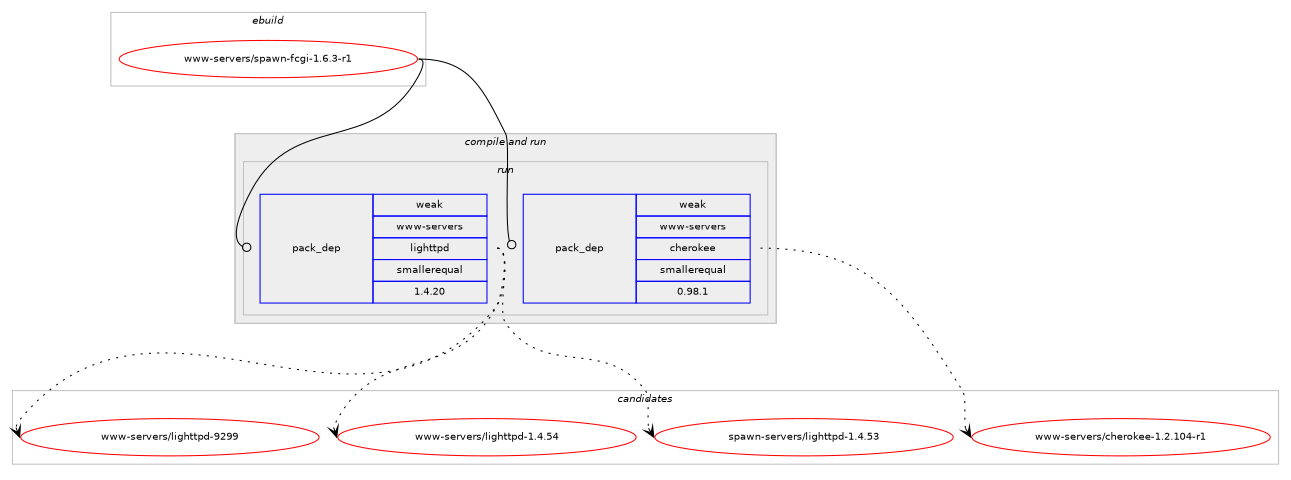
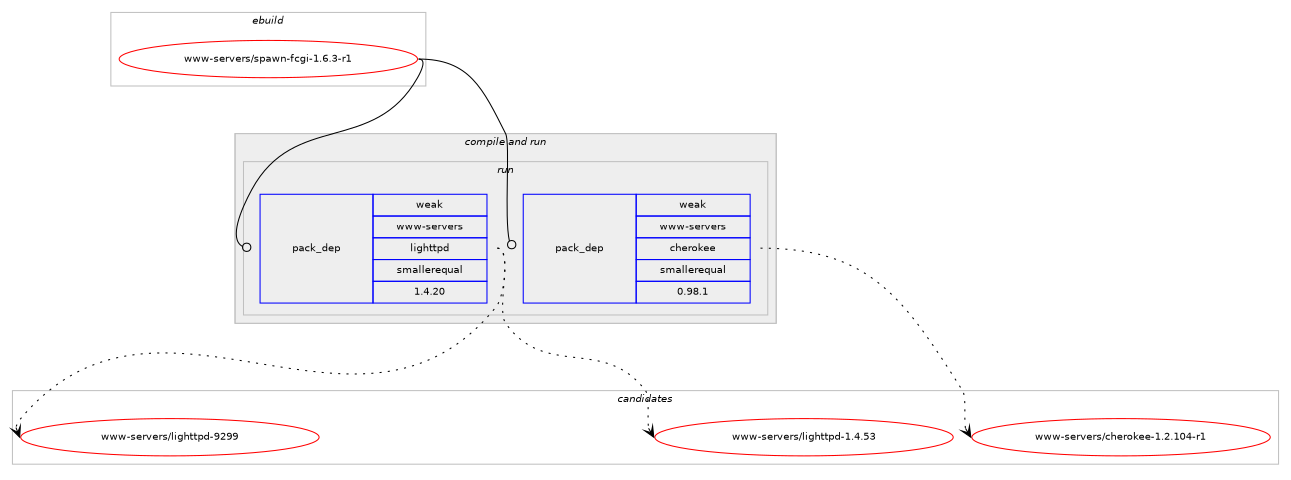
node "www-servers/lighttpd-1.4.54": removed
node "spawn-servers/lighttpd-1.4.53": label "spawn-servers/lighttpd-1.4.53" -> "www-servers/lighttpd-1.4.53"
